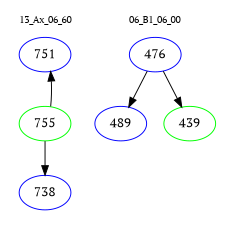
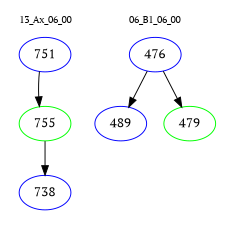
cluster "13_Ax_06_60": label "13_Ax_06_60" -> "13_Ax_06_00"
edge "755" -> "751": reversed
node "439": label "439" -> "479"
